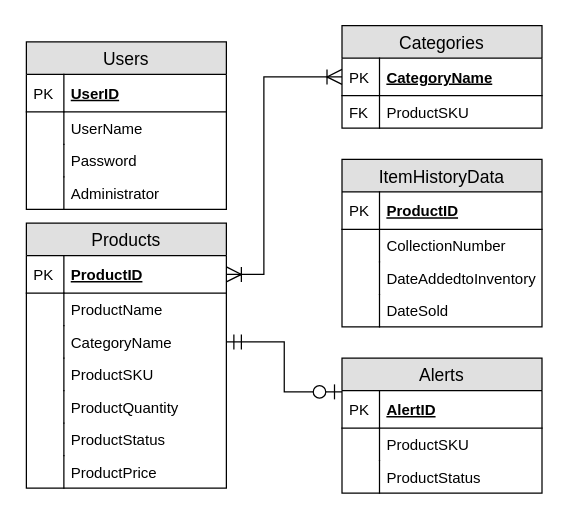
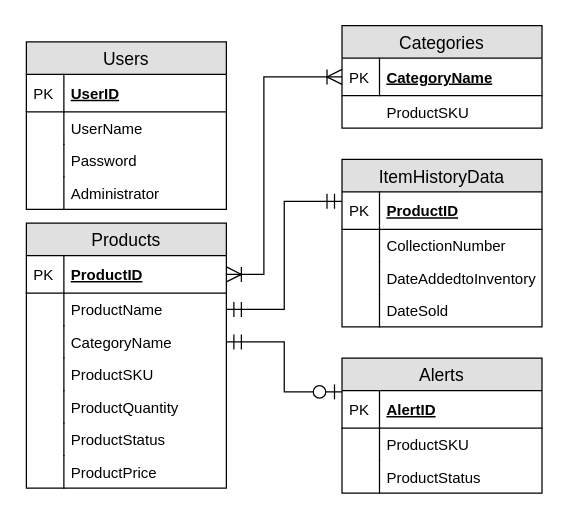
node "FK": removed
edge "ItemHistoryData" -- "ProductName": added
